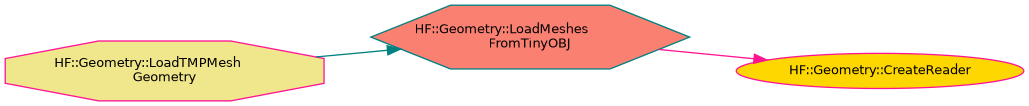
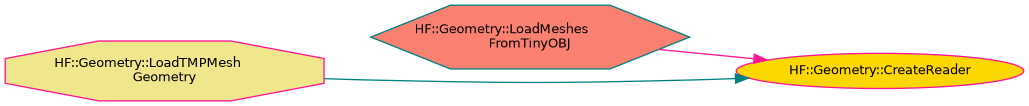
edge "HF::Geometry::LoadTMPMesh Geometry" -> "HF::Geometry::LoadMeshes FromTinyOBJ": now "HF::Geometry::LoadTMPMesh Geometry" -> "HF::Geometry::CreateReader"
